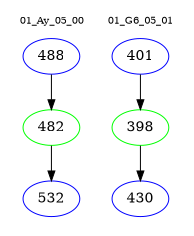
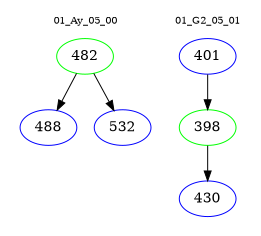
cluster "01_G6_05_01": label "01_G6_05_01" -> "01_G2_05_01"
edge "488" -> "482": reversed
